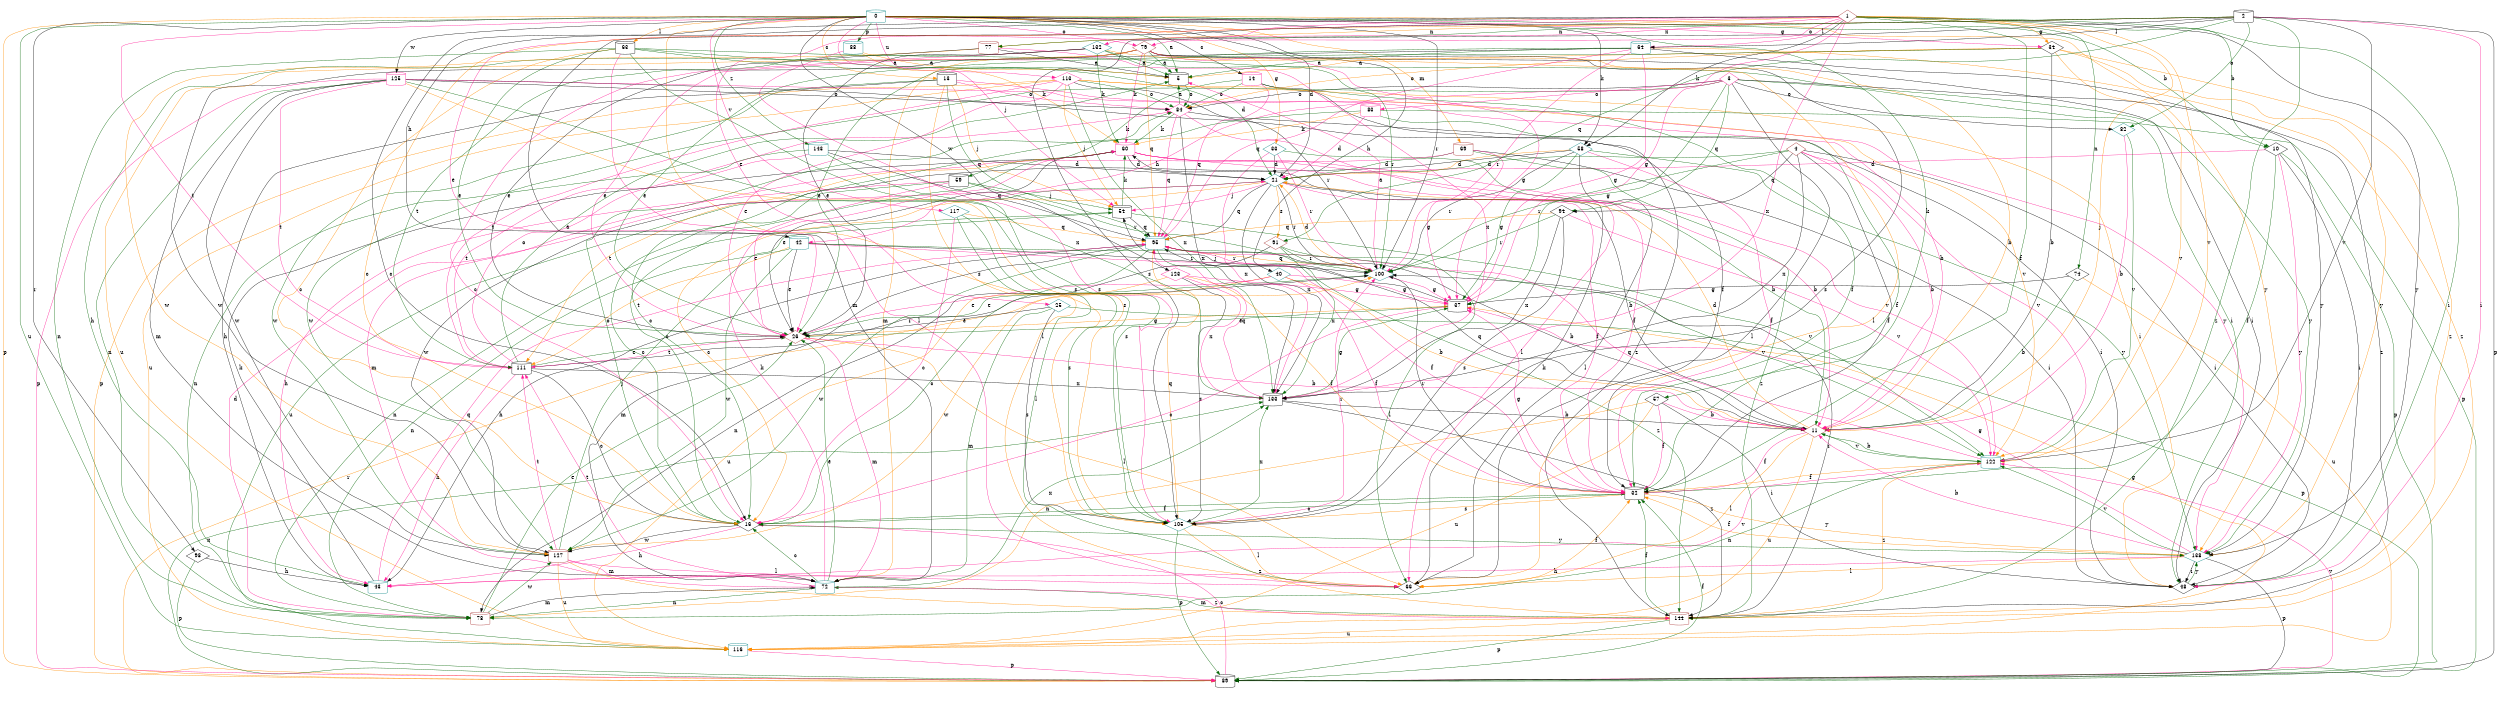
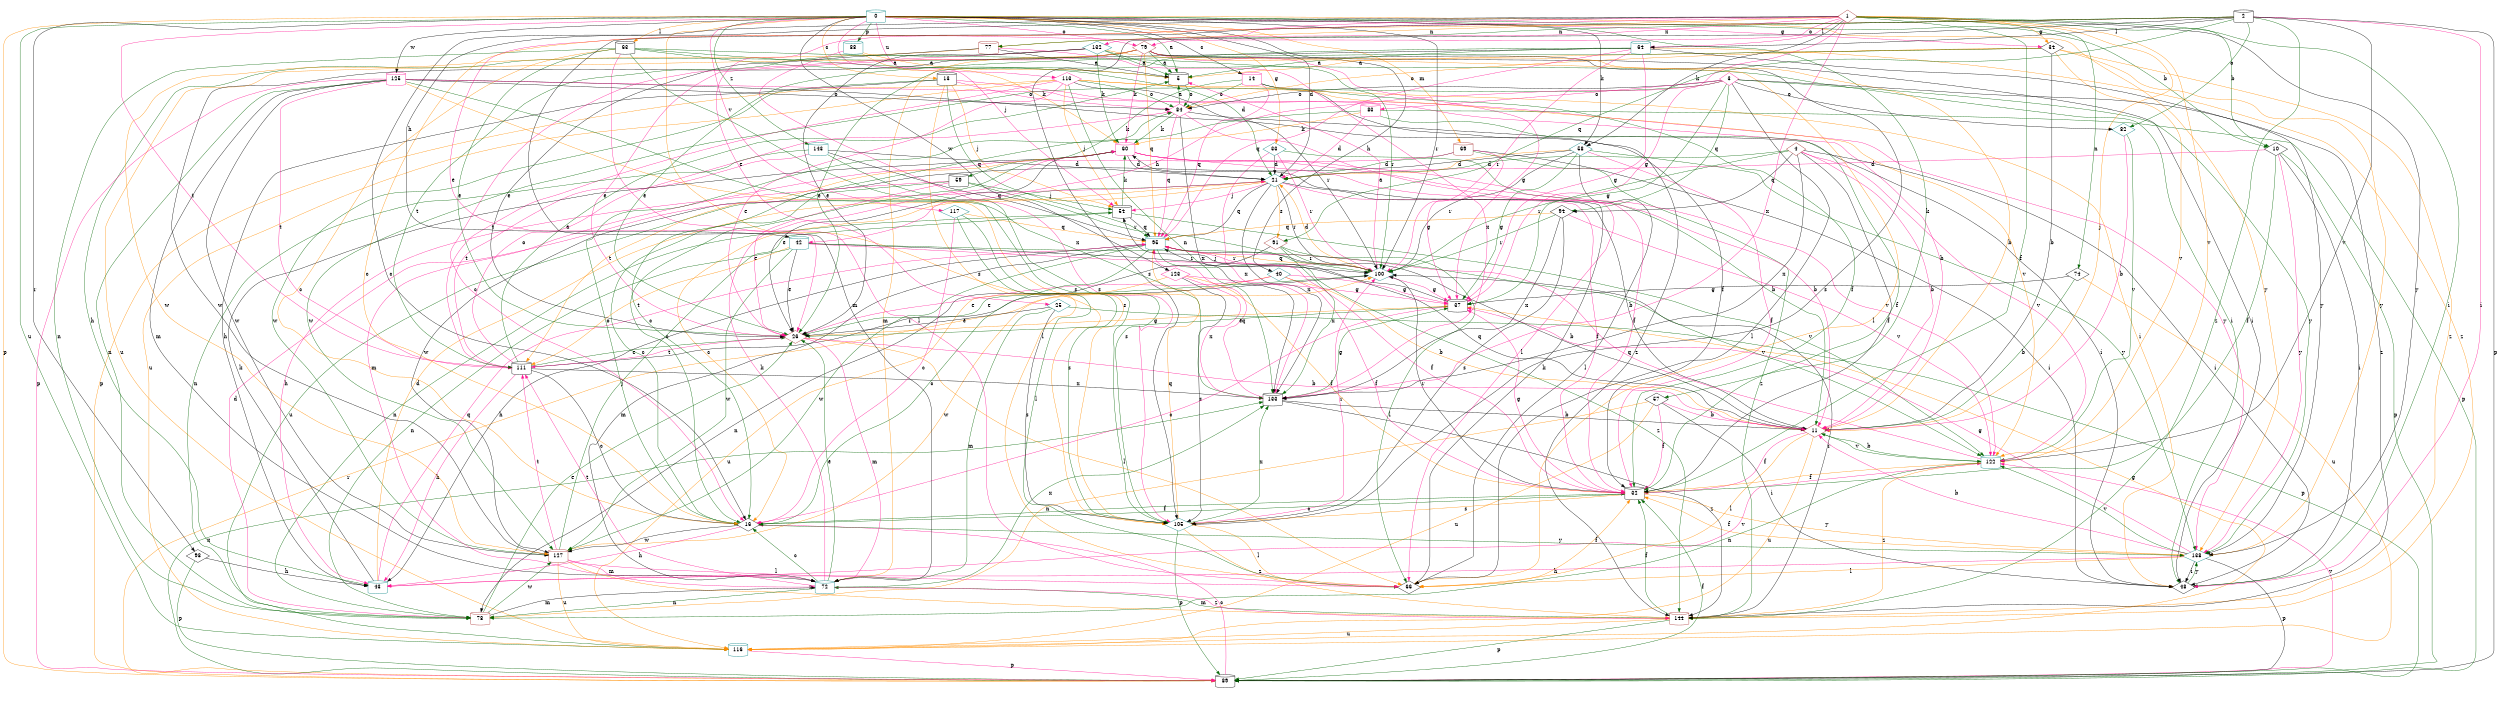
edge "11" -> "21": now "43" -> "21"
edge "113" -> "133": label "x" -> "n"
